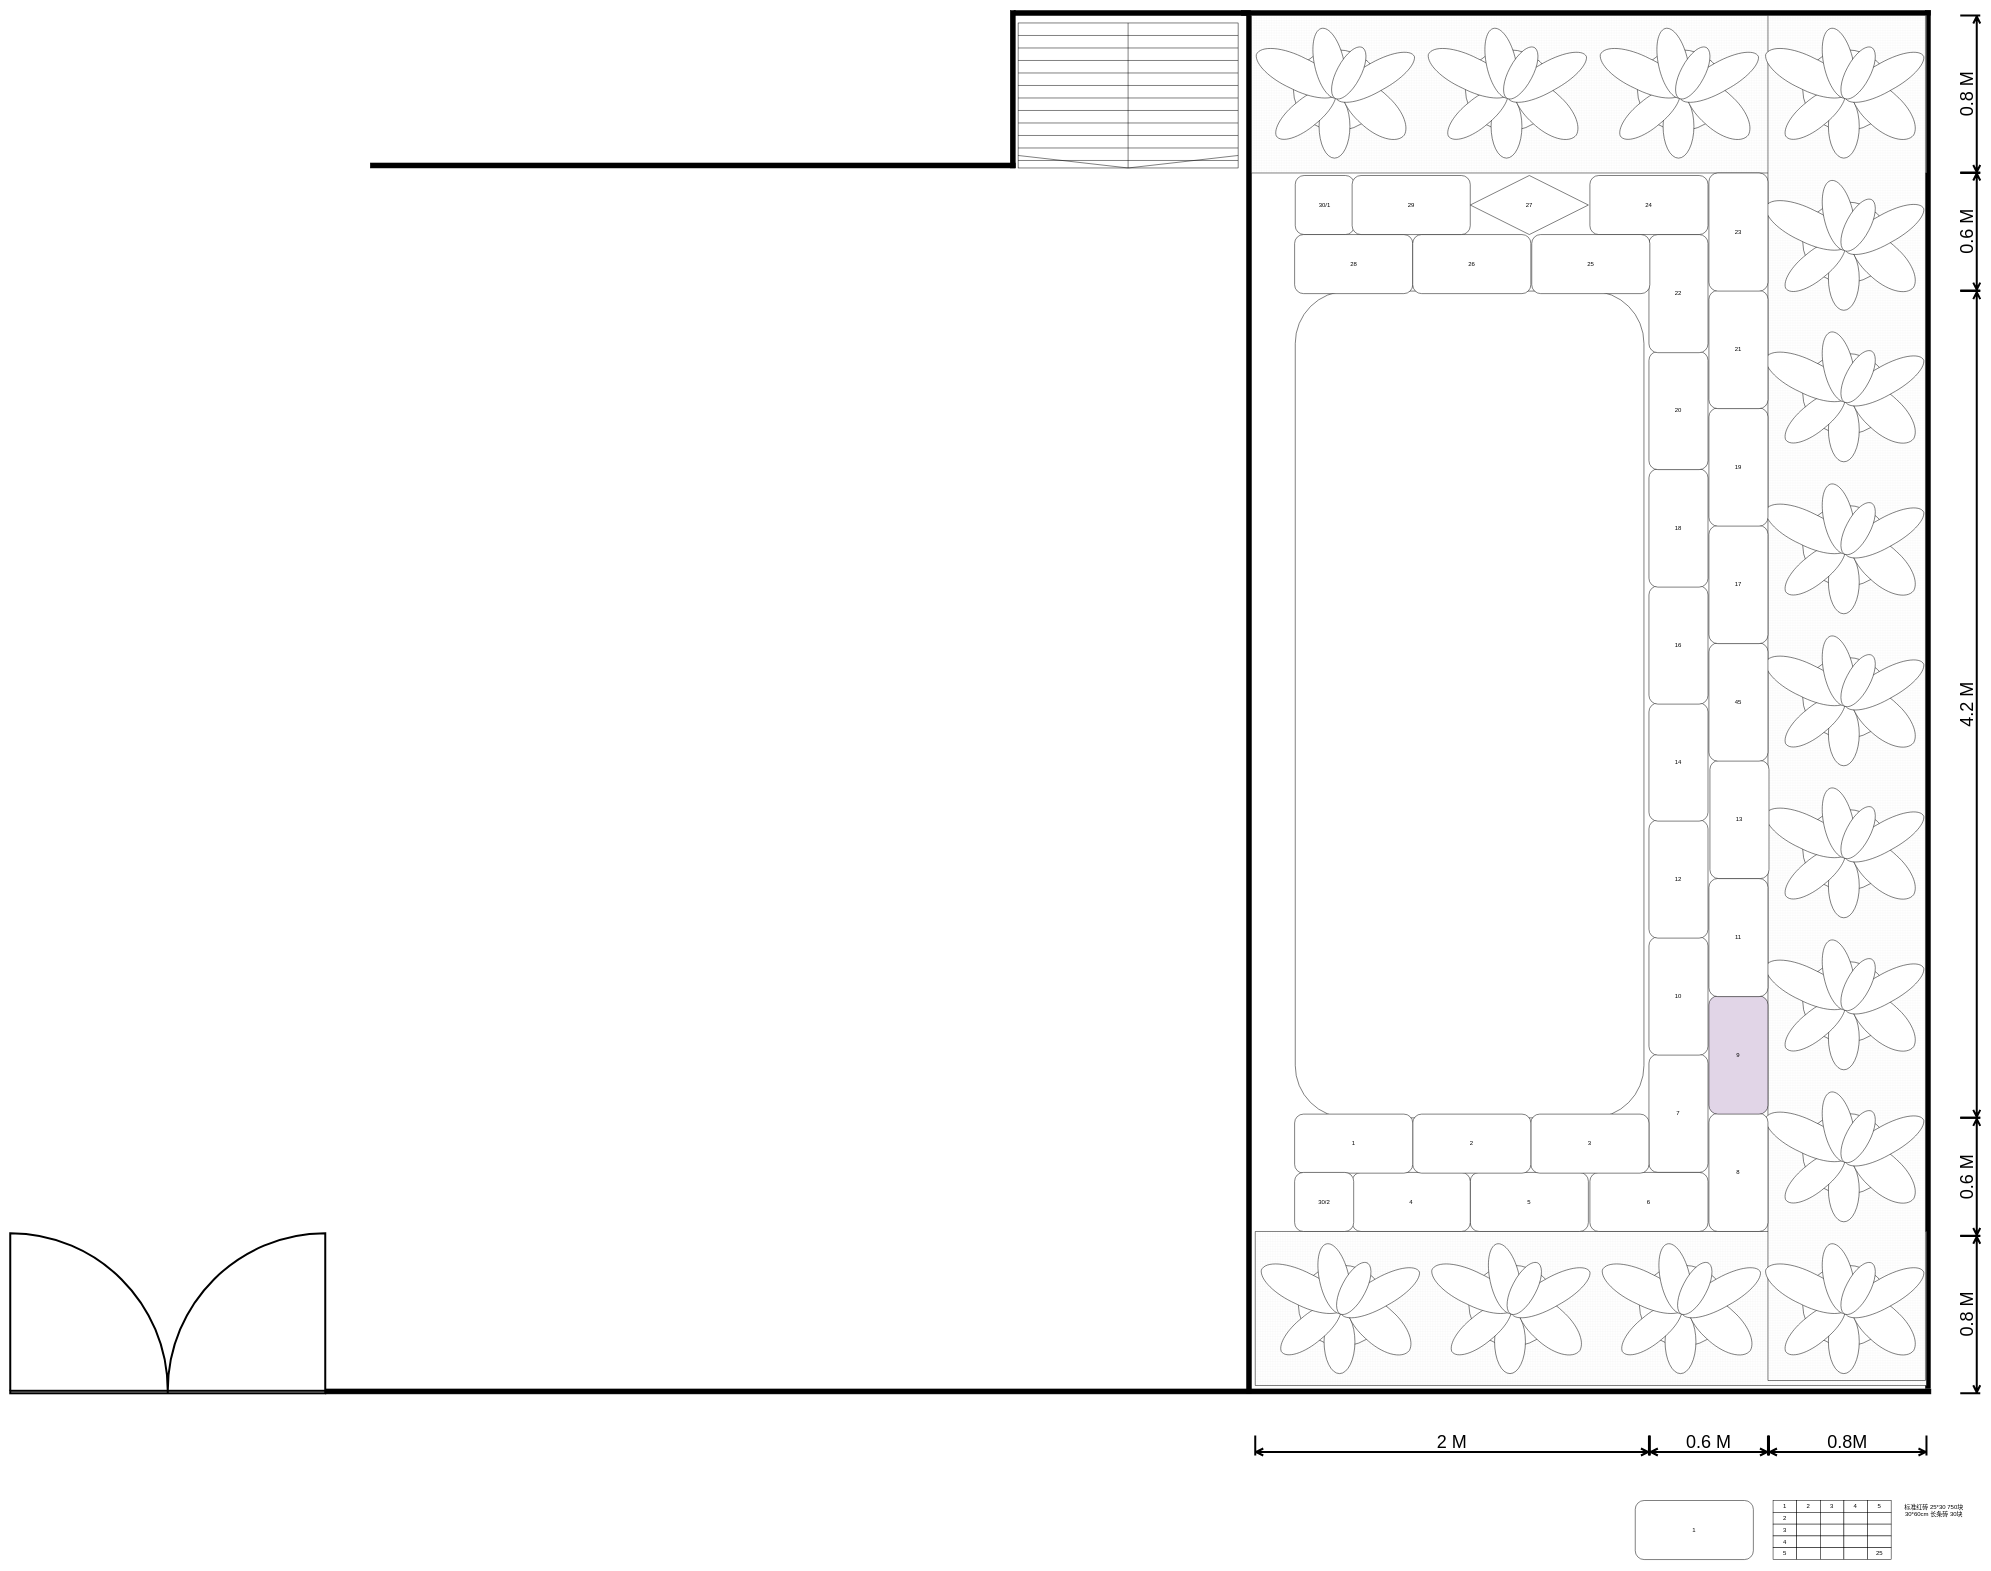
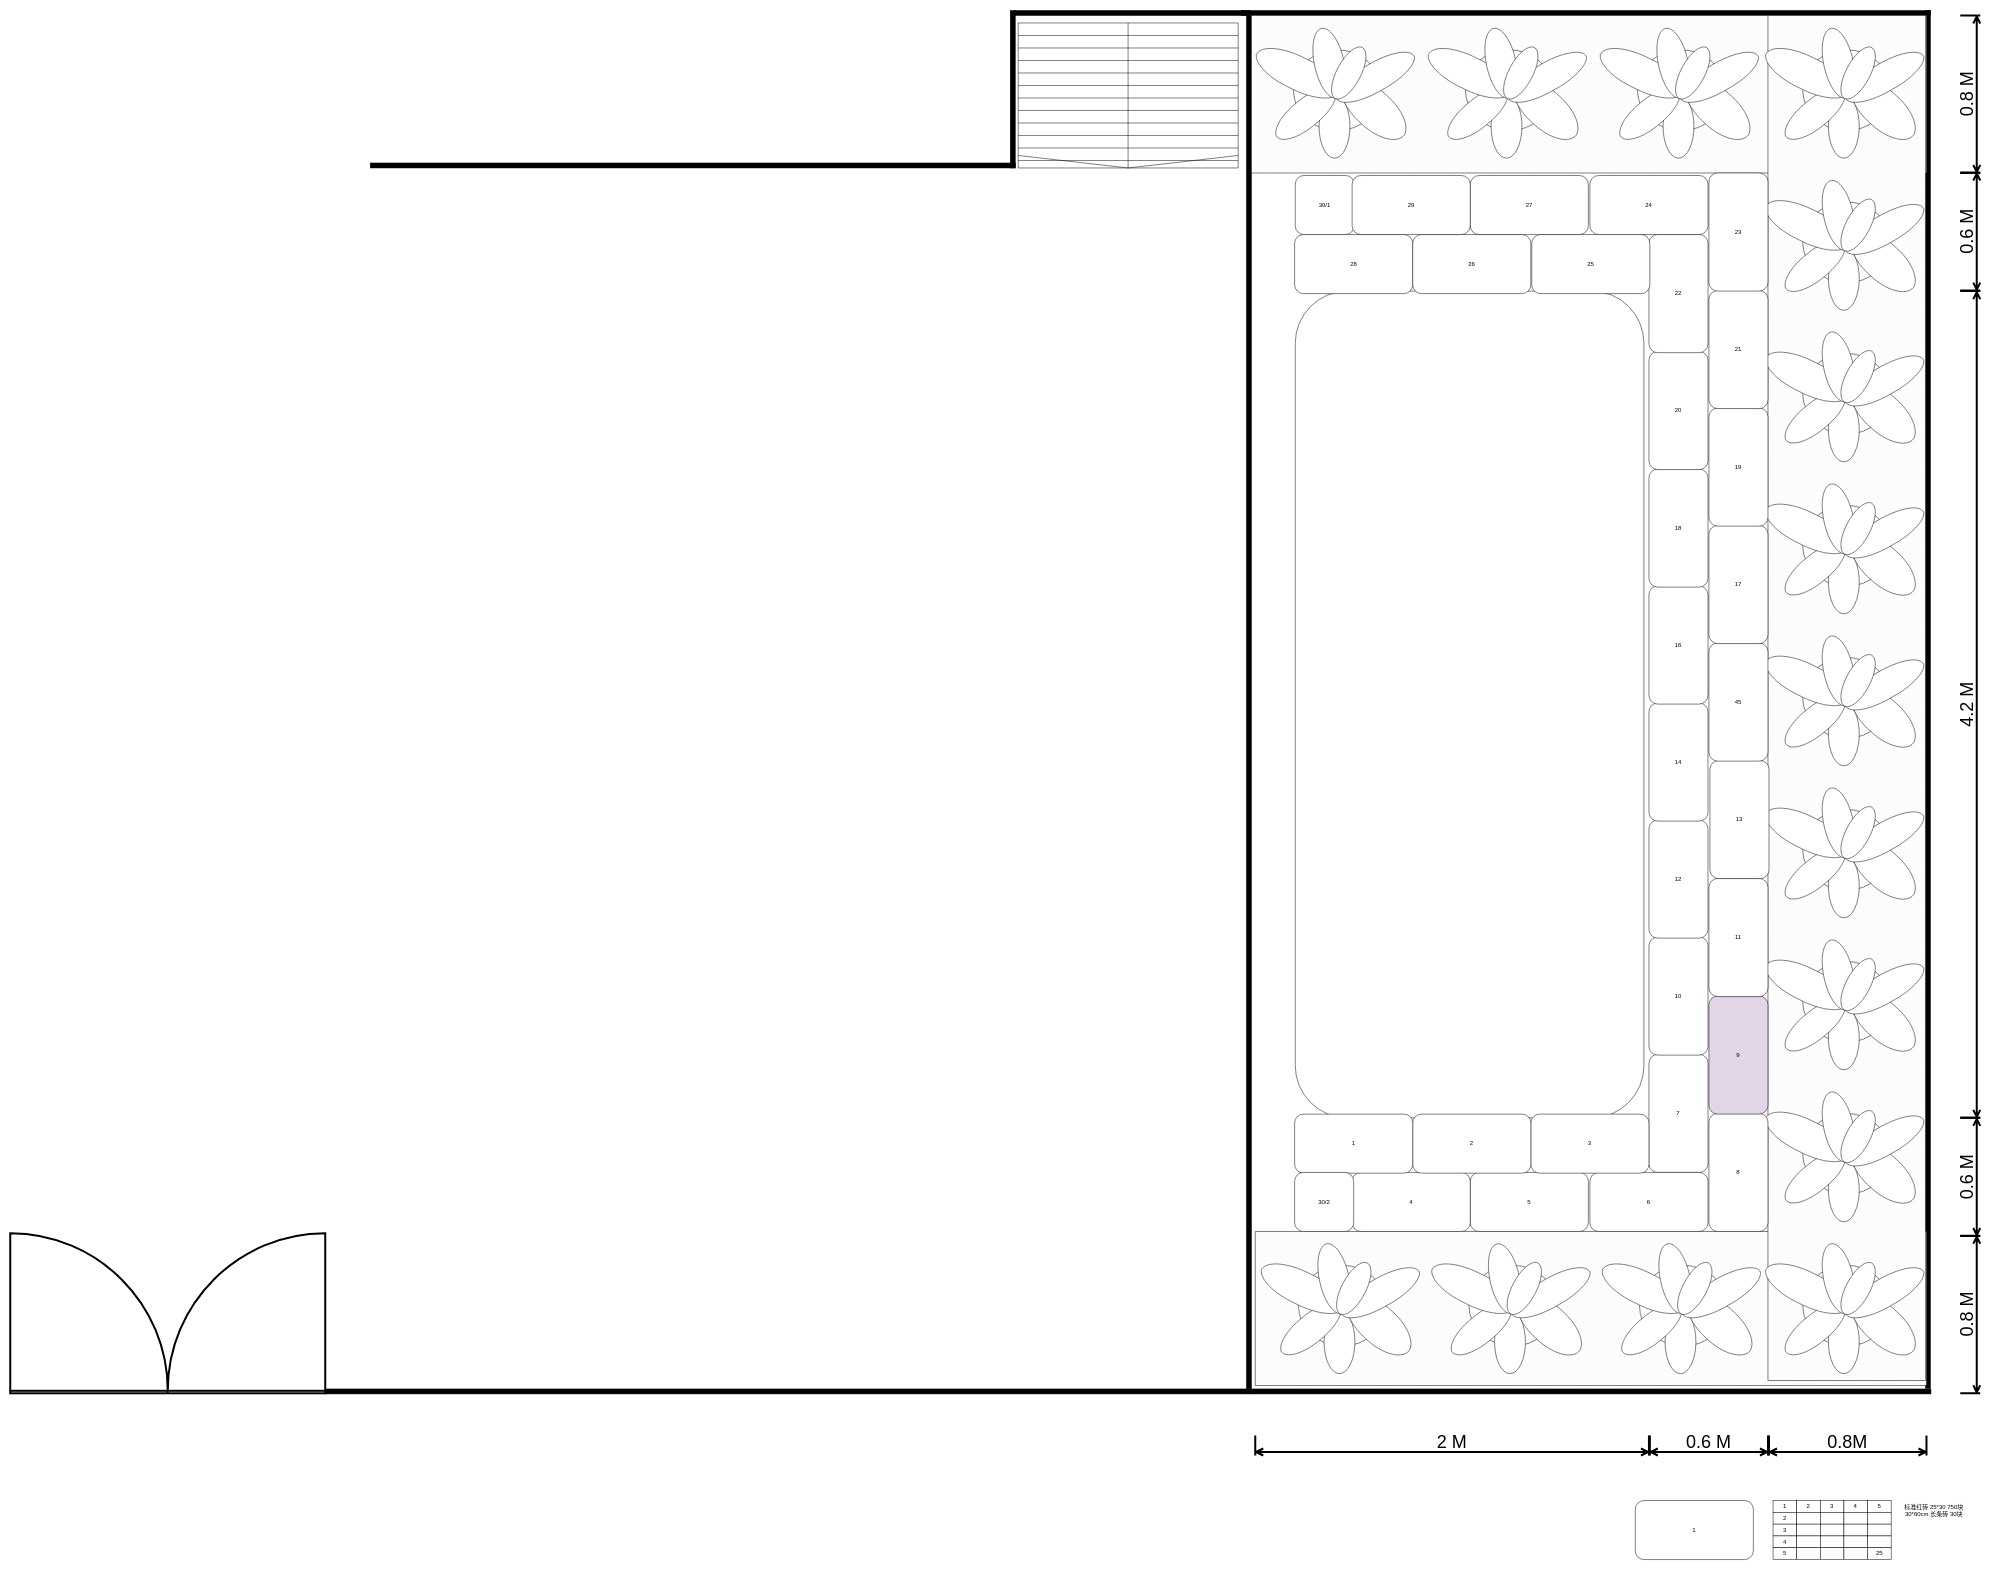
node "27": shape diamond -> rounded rectangle
